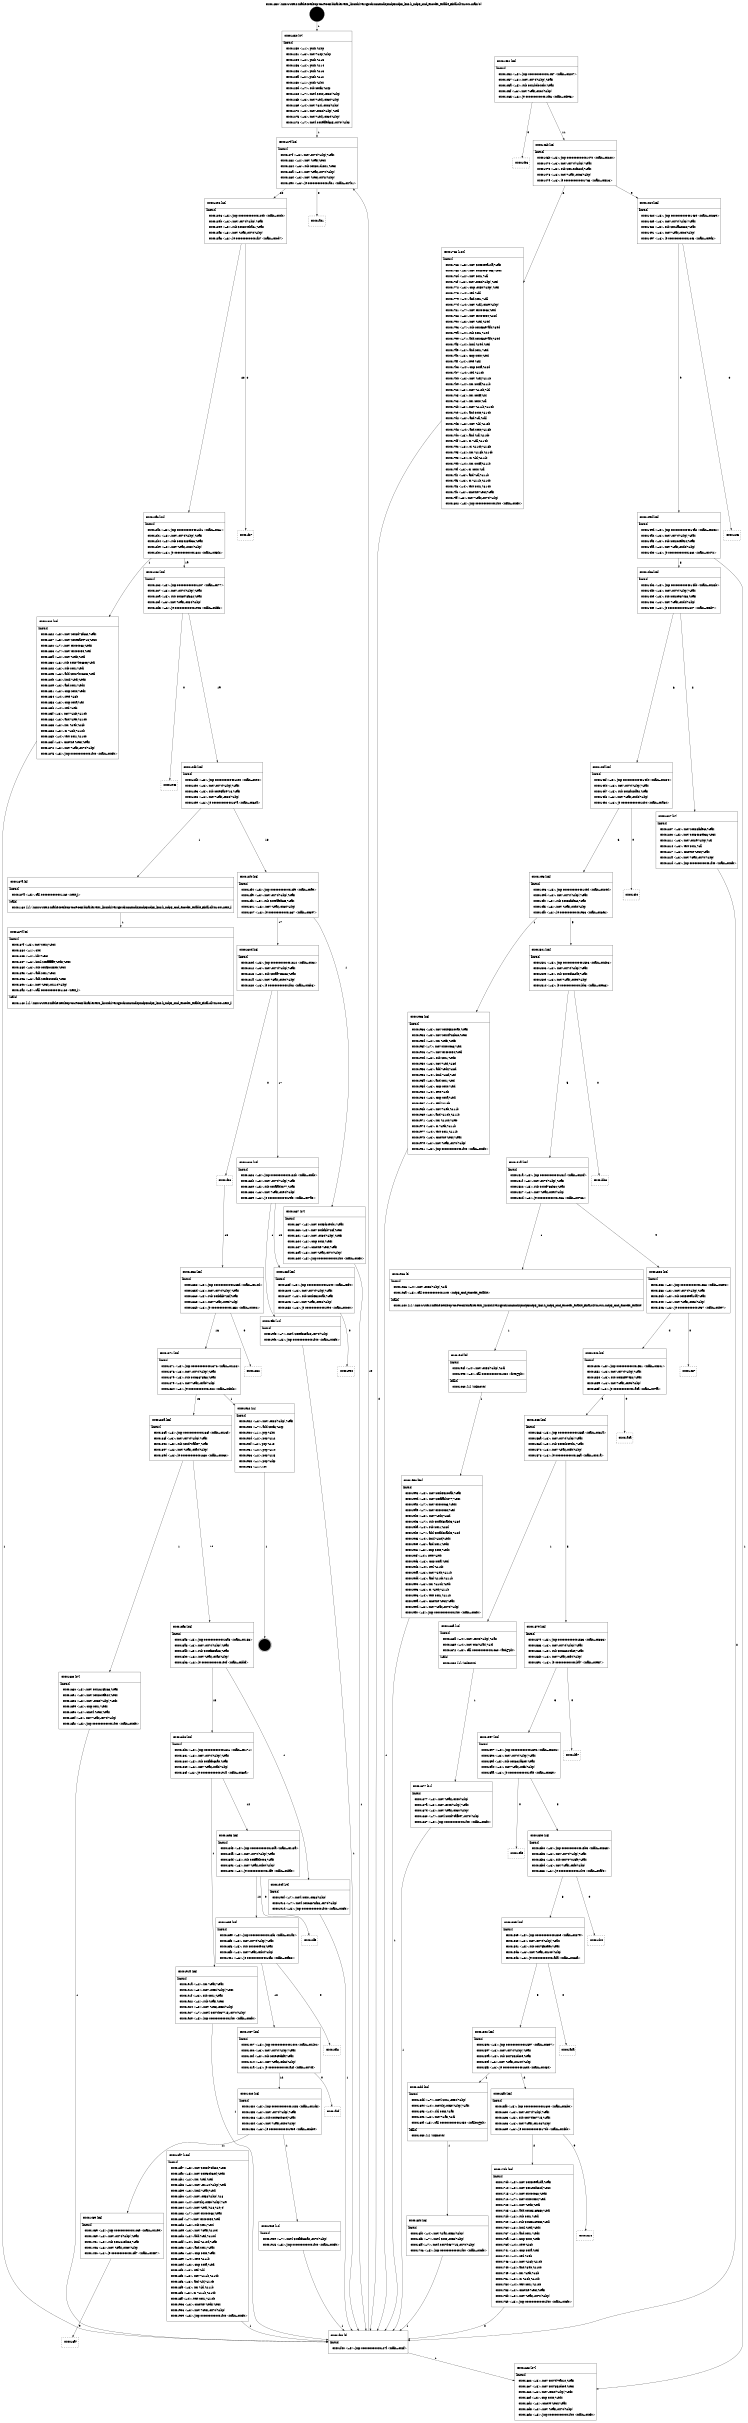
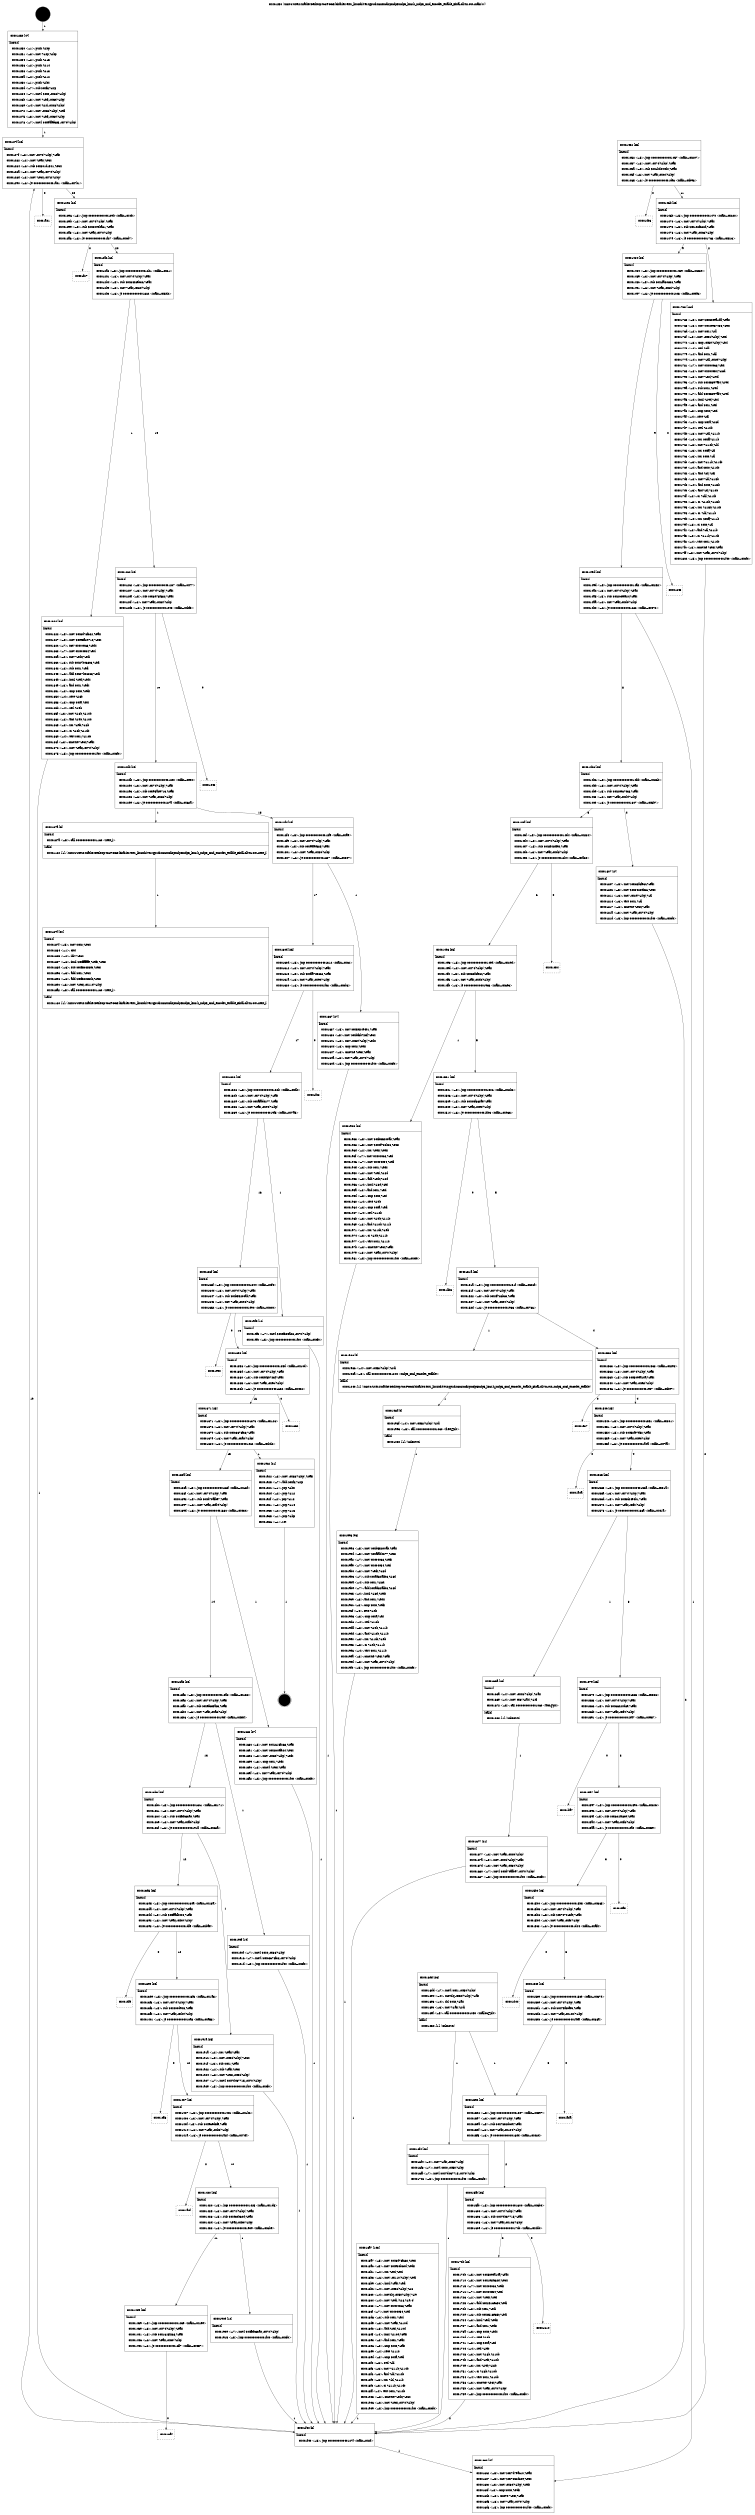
edge "0x401f08" -> "0x401358 [25]": now "0x40133f [25]" -> "0x401358 [25]"
edge "0x4015e2 [25]" -> "0x4016dd [23]": reversed
